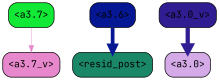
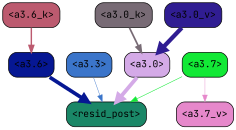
node "<a3.6_k>": added
node "<a3.0_k>": added
node "<a3.3>": added
edge "<a3.0>" -> "<resid_post>": added
edge "<a3.7>" -> "<resid_post>": added
